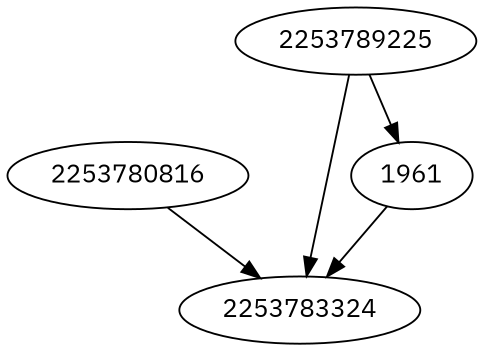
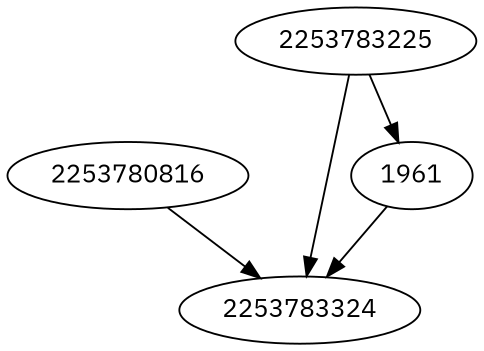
node "2253789225": label "2253789225" -> "2253783225"
